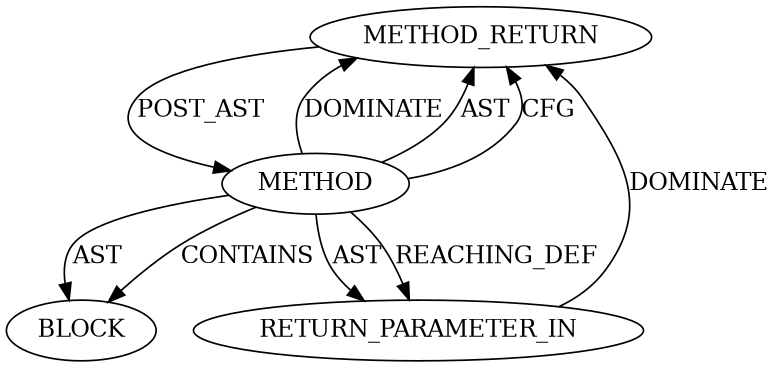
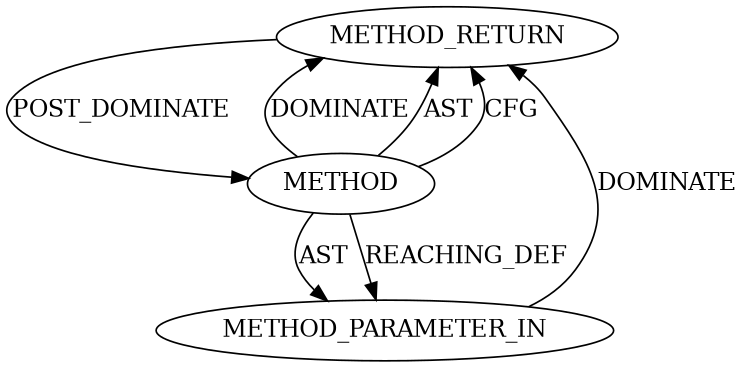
edge "METHOD_RETURN" -> "METHOD": label "POST_AST" -> "POST_DOMINATE"
node "BLOCK": removed
node "RETURN_PARAMETER_IN": label "RETURN_PARAMETER_IN" -> "METHOD_PARAMETER_IN"
